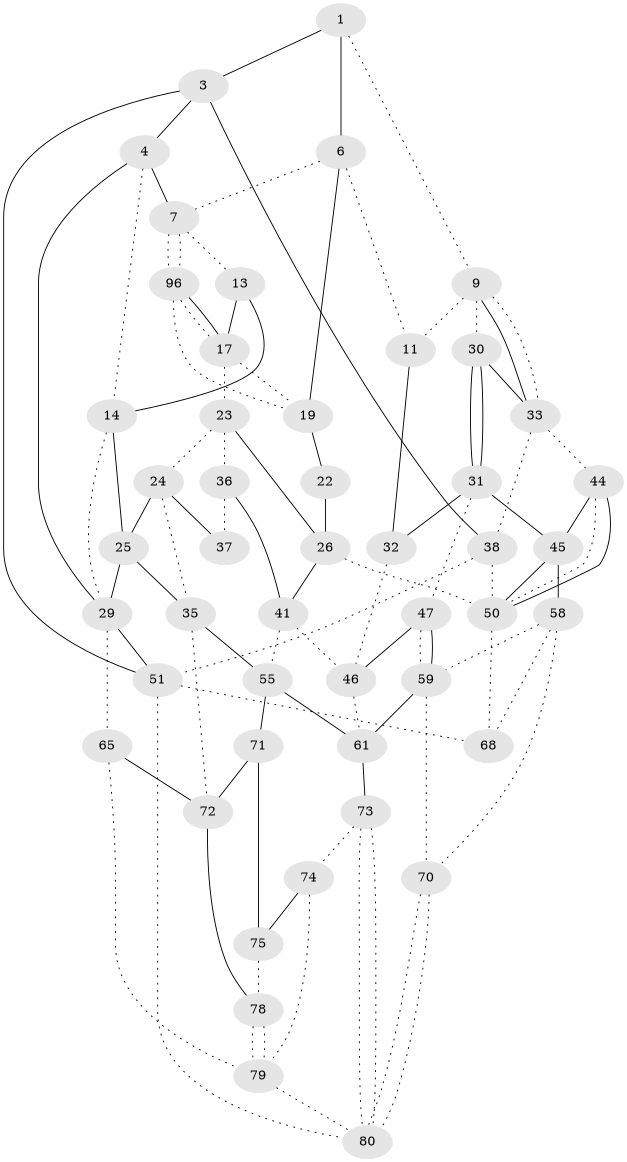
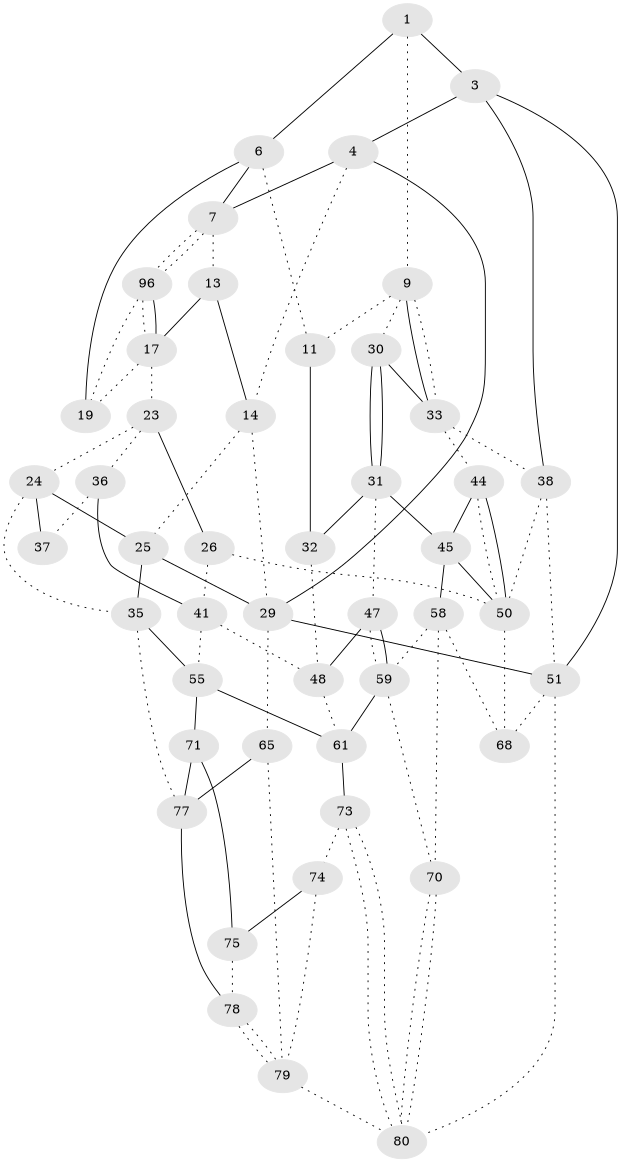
edge "6" -- "7": style dotted -> solid
edge "14" -- "25": style solid -> dotted
node "22": removed
edge "26" -- "41": style solid -> dotted
node "46": label "46" -> "48"
node "72": label "72" -> "77"
